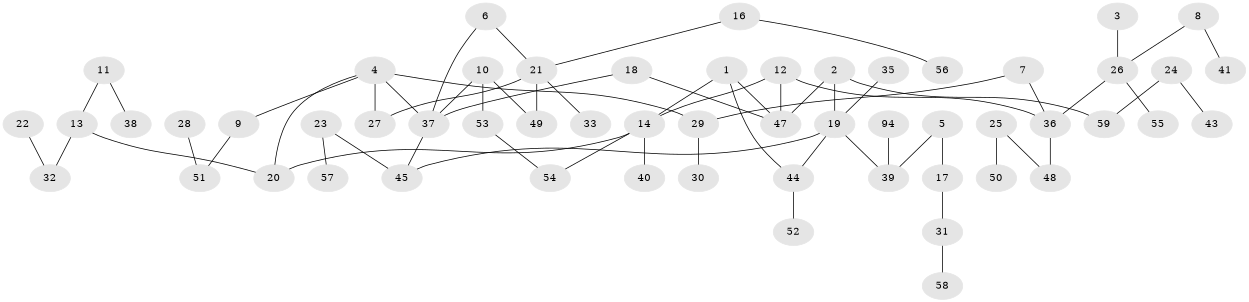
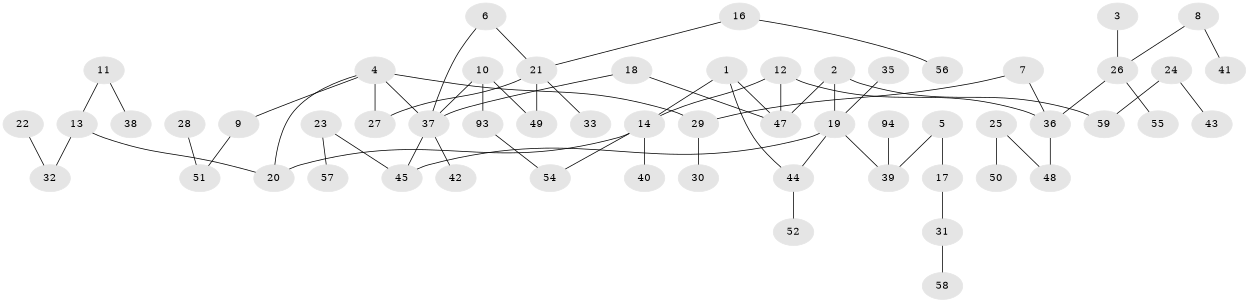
node "53": label "53" -> "93"
node "42": added
